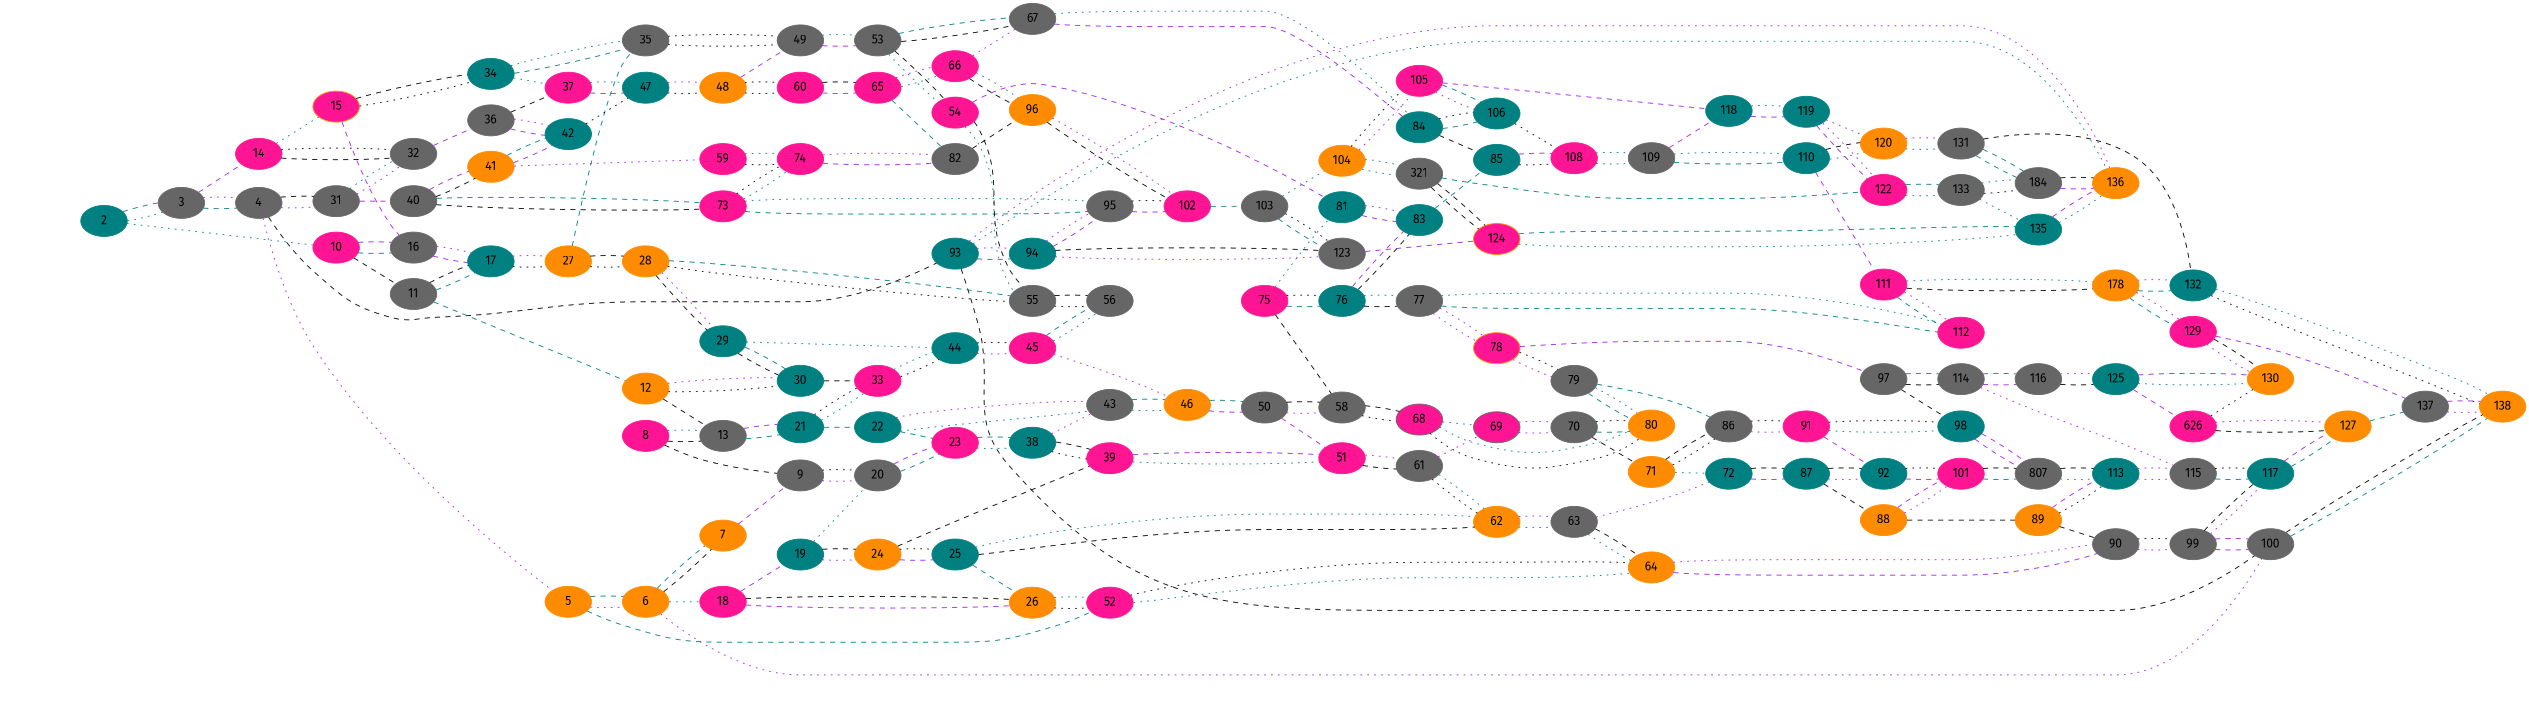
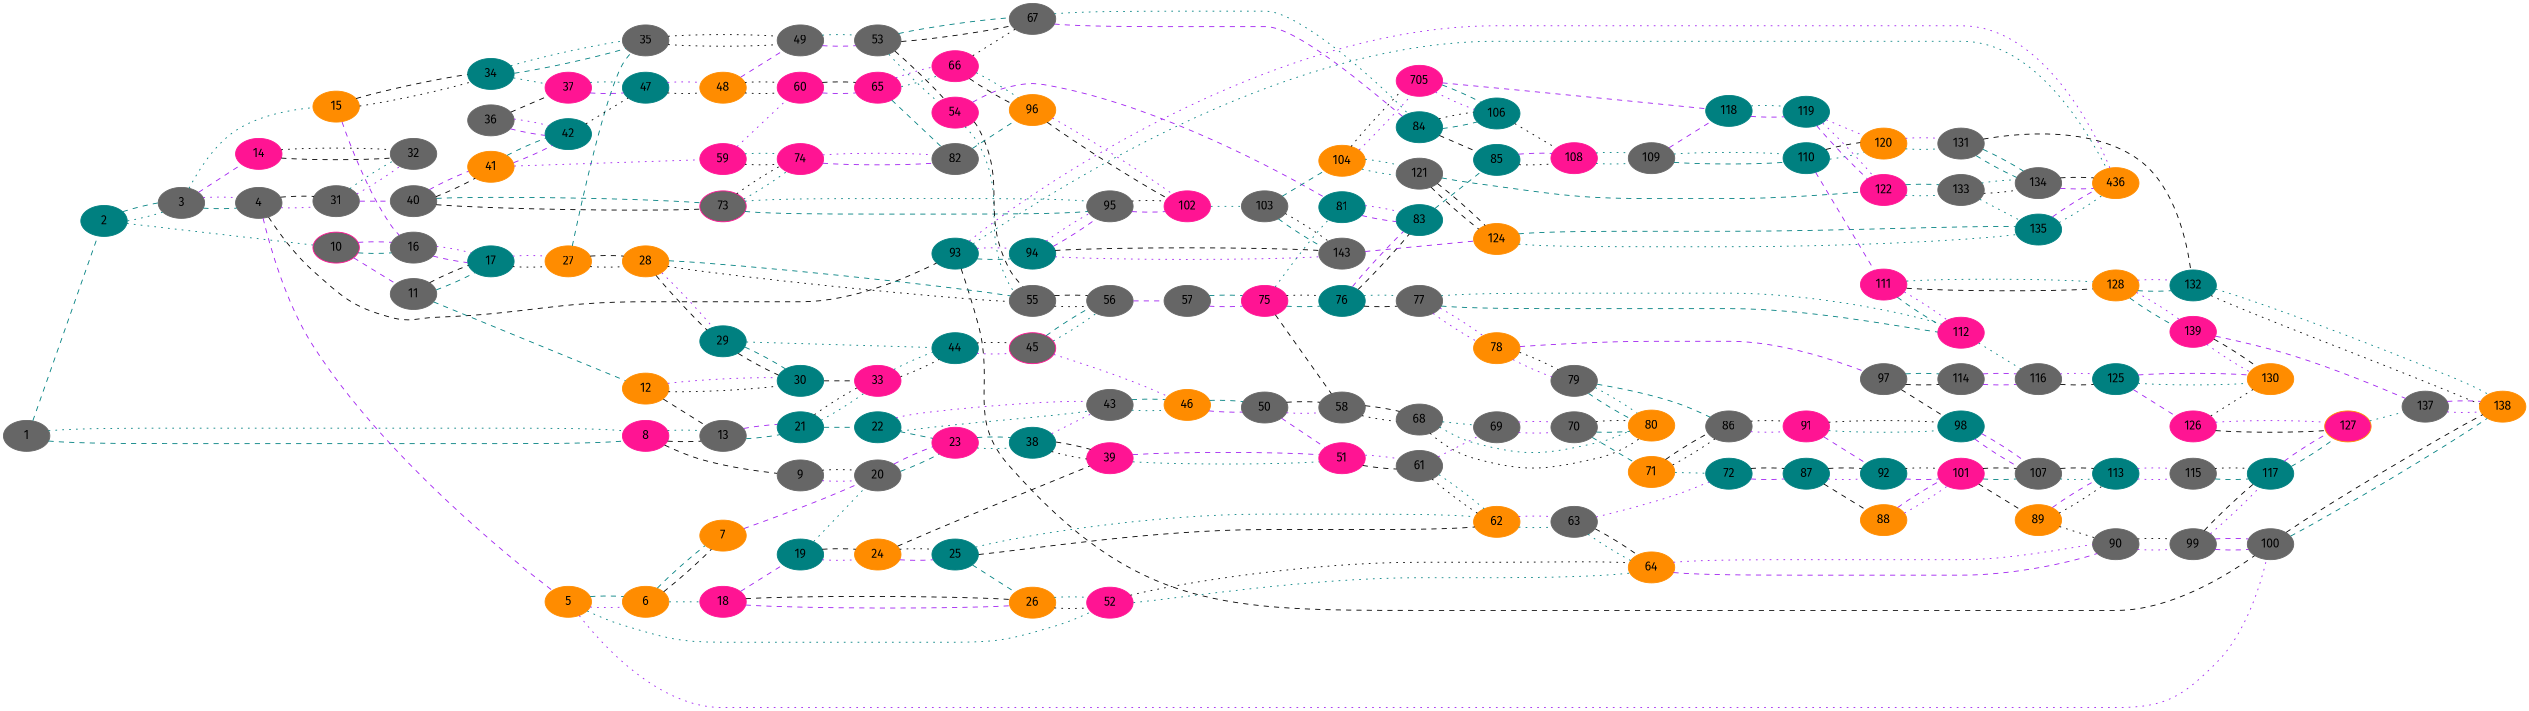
edge "67" -- "66": color purple -> black
node "105": label "105" -> "705"
node "15": fillcolor deeppink -> darkorange
edge "60" -- "59": added
edge "15" -- "14": now "15" -- "3"
edge "96" -- "82": color black -> teal
edge "36" -- "32": removed
node "321": label "321" -> "121"
edge "104" -- "103": style dotted -> dashed
node "184": label "184" -> "134"
node "136": label "136" -> "436"
node "73": fillcolor deeppink -> gray40
edge "102" -- "103": style dashed -> dotted
node "124": fillcolor deeppink -> darkorange
node "10": fillcolor deeppink -> gray40
node "123": label "123" -> "143"
edge "10" -- "11": color black -> purple
node "178": label "178" -> "128"
node "57": added
node "129": label "129" -> "139"
node "45": fillcolor deeppink -> gray40
node "78": fillcolor deeppink -> darkorange
edge "112" -- "116": added
edge "137" -- "127": style dashed -> dotted
node "68": fillcolor deeppink -> gray40
edge "114" -- "115": removed
node "626": label "626" -> "126"
node "127": fillcolor darkorange -> deeppink
node "69": fillcolor deeppink -> gray40
edge "4" -- "5": style dotted -> dashed
node "1": added
edge "70" -- "71": color black -> teal
node "807": label "807" -> "107"
edge "9" -- "7": now "20" -- "7"
edge "88" -- "89": now "101" -- "89"
edge "89" -- "90": style dashed -> dotted
edge "5" -- "52": style dashed -> dotted
edge "100" -- "6": now "100" -- "5"
